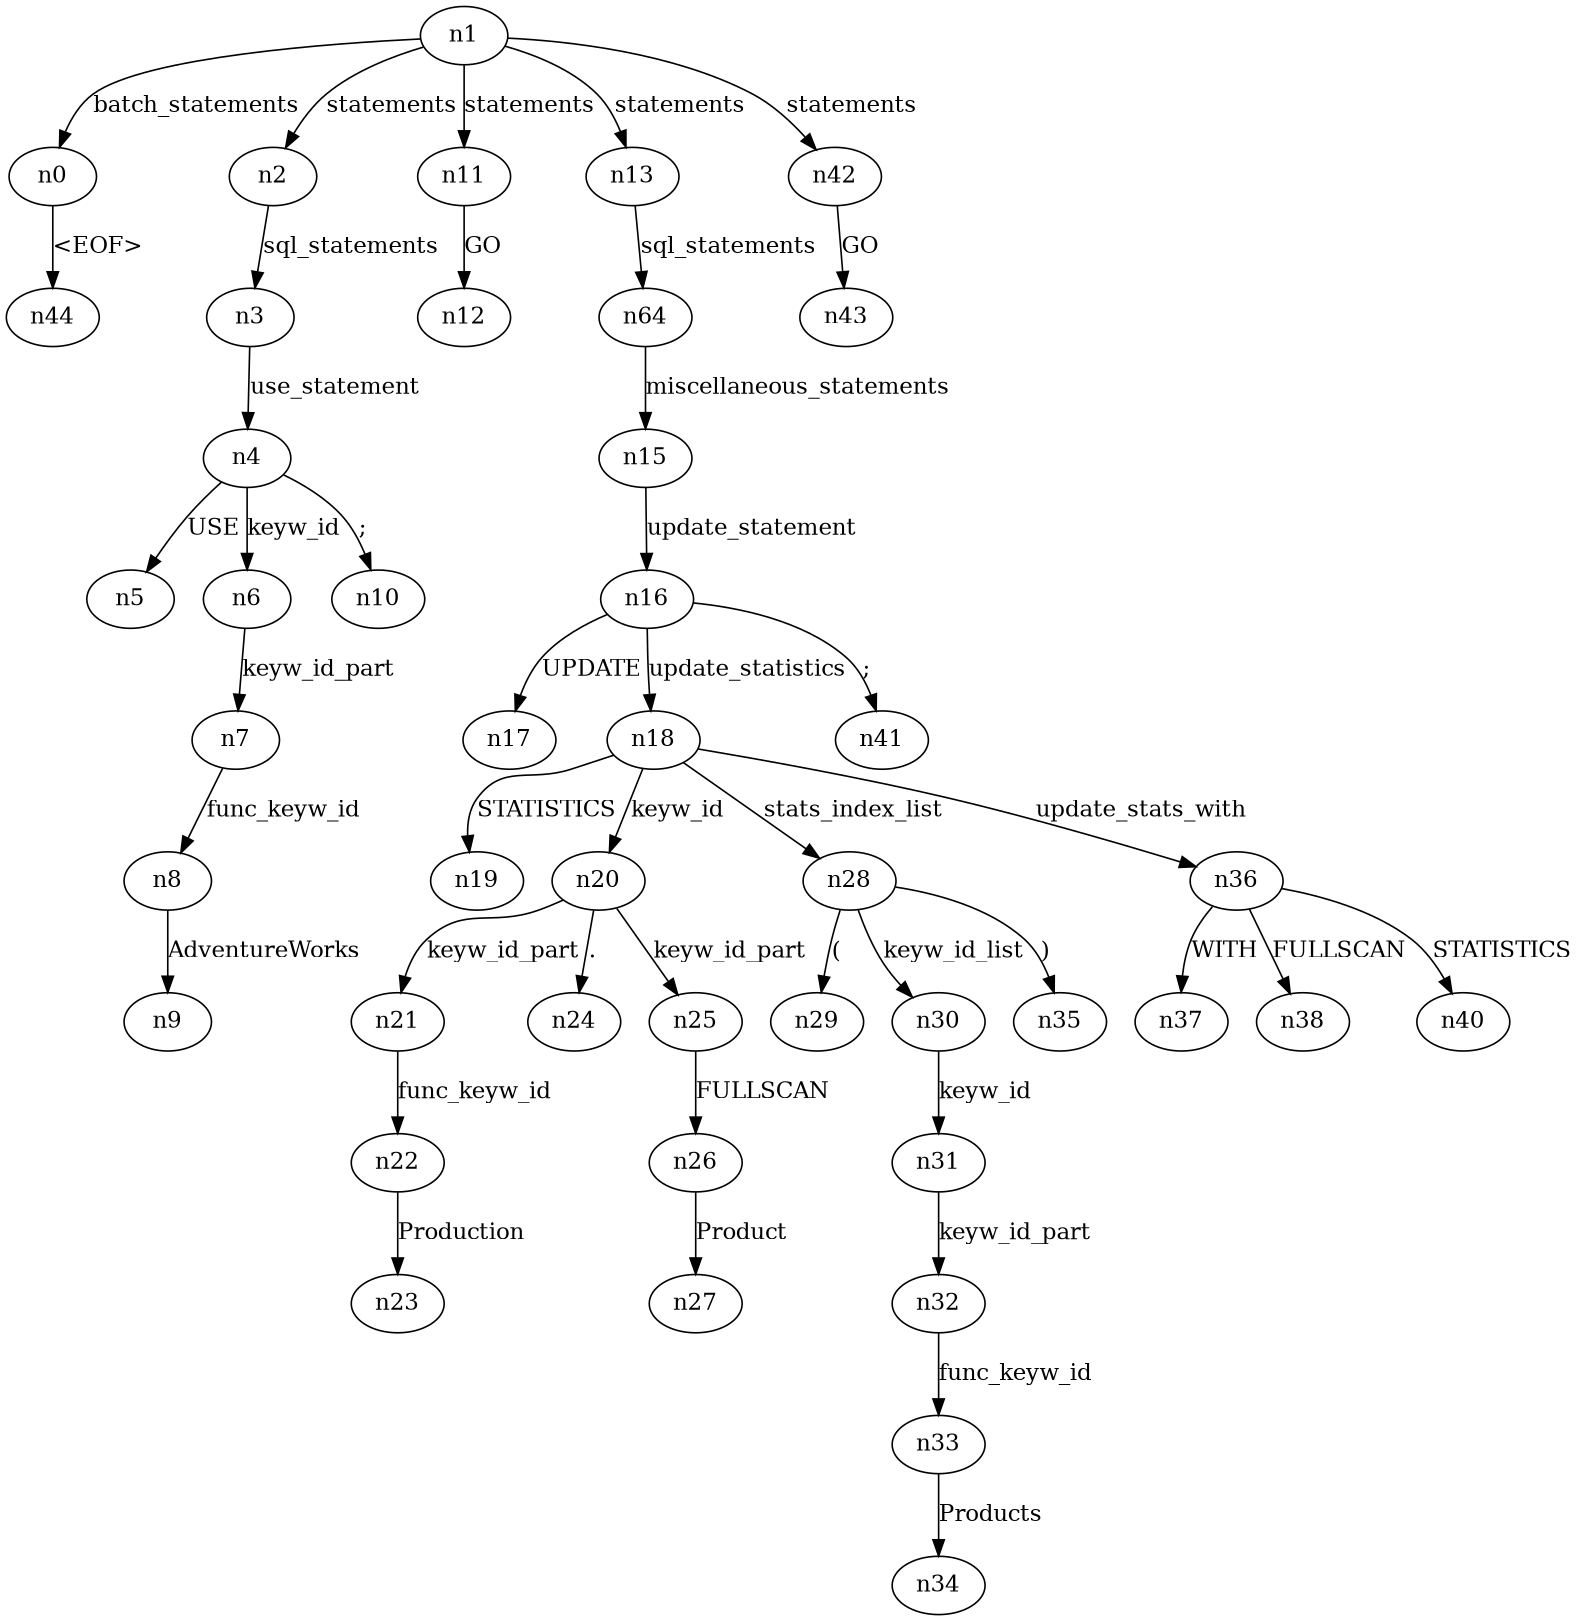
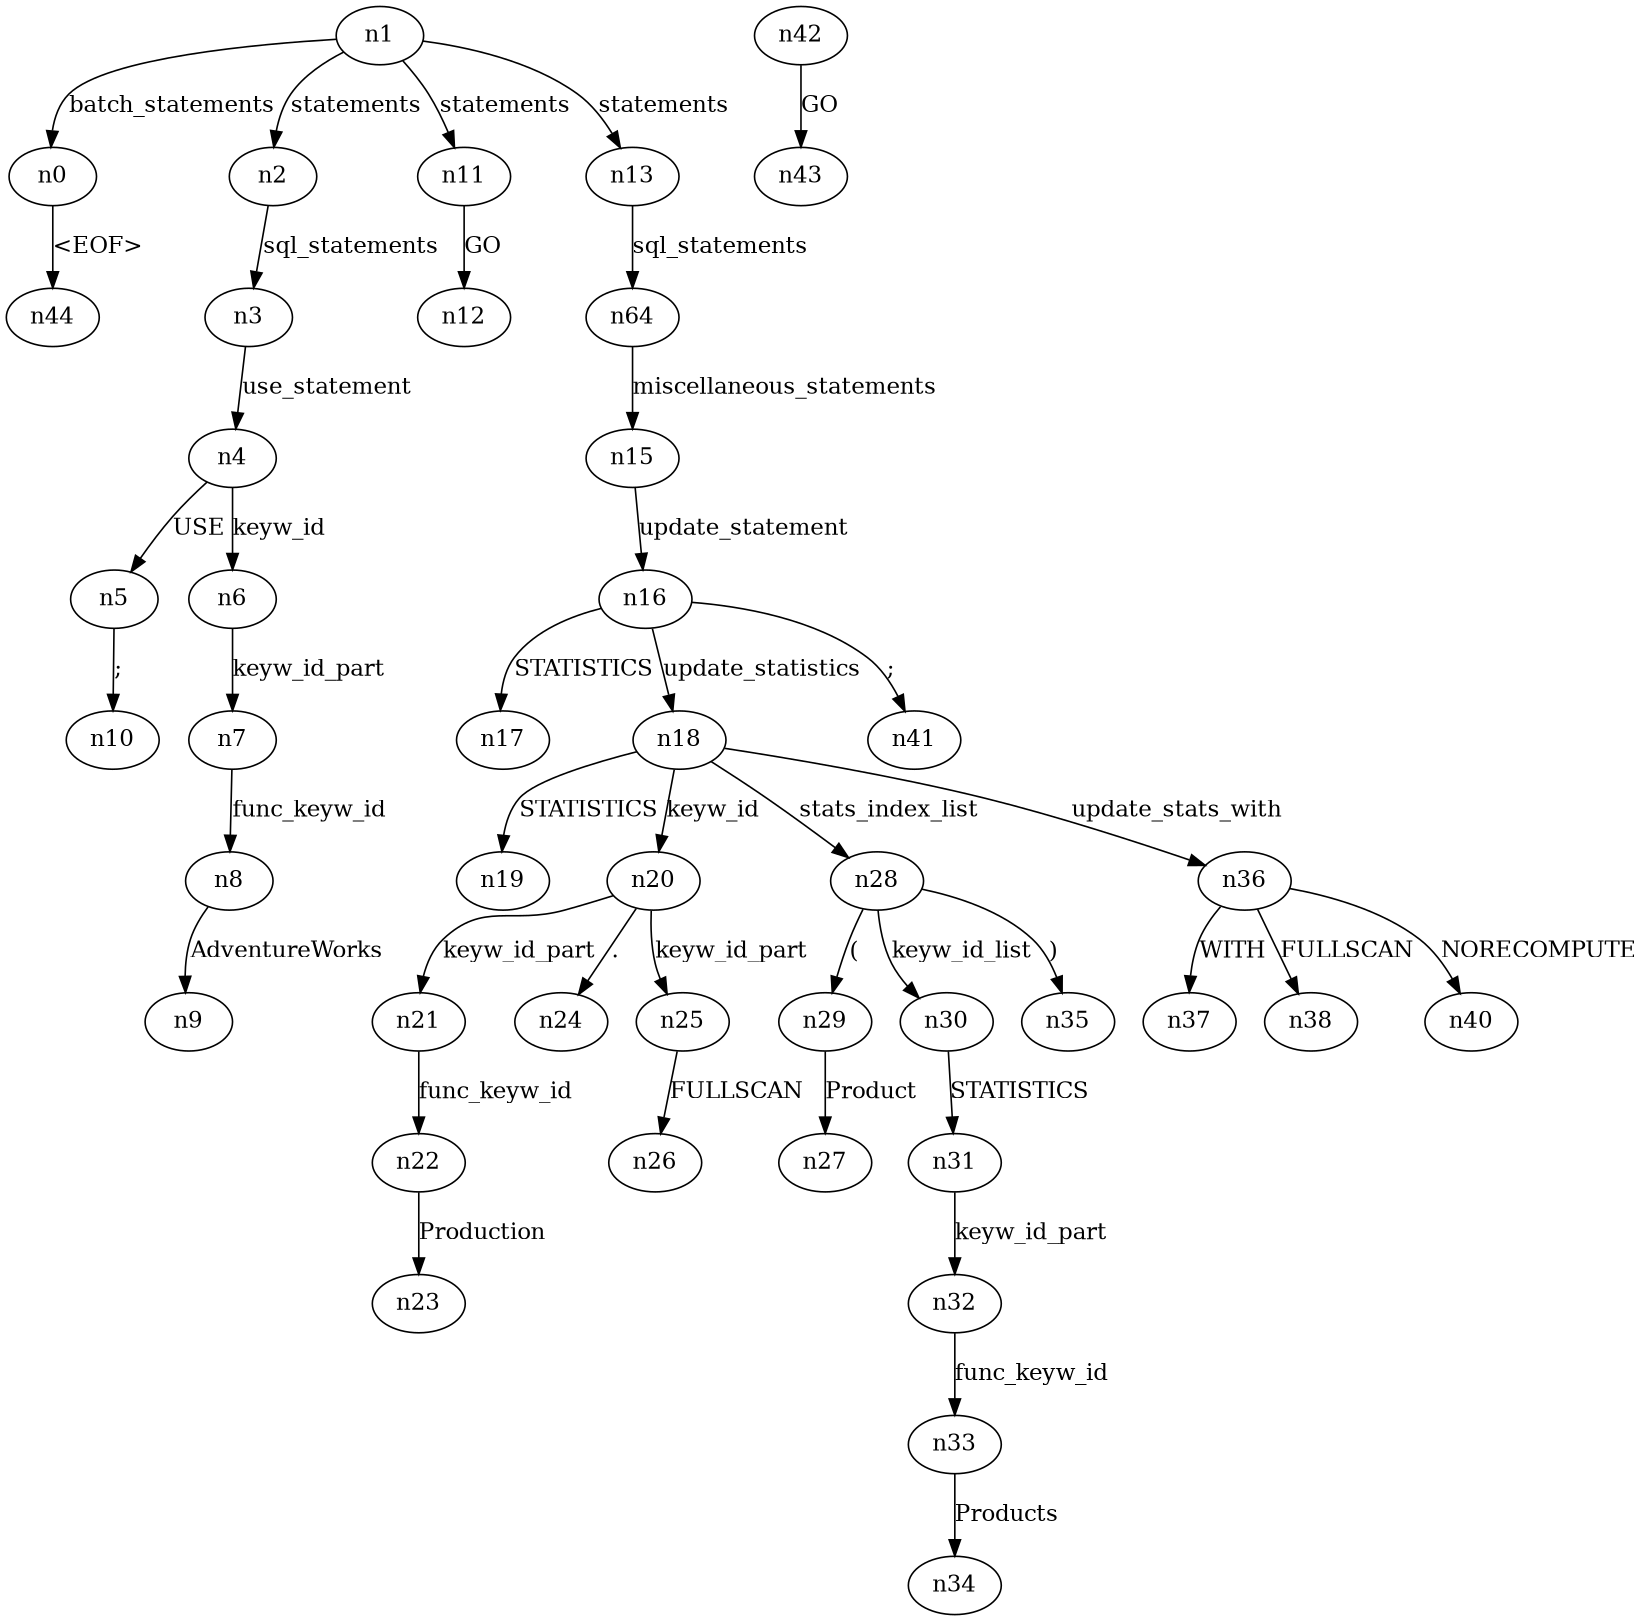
edge "n1" -> "n42": removed, label "statements"
edge "n4" -> "n10": now "n5" -> "n10"
edge "n16" -> "n17": label "UPDATE" -> "STATISTICS"
edge "n36" -> "n40": label "STATISTICS" -> "NORECOMPUTE"
edge "n30" -> "n31": label "keyw_id" -> "STATISTICS"
edge "n26" -> "n27": now "n29" -> "n27"
